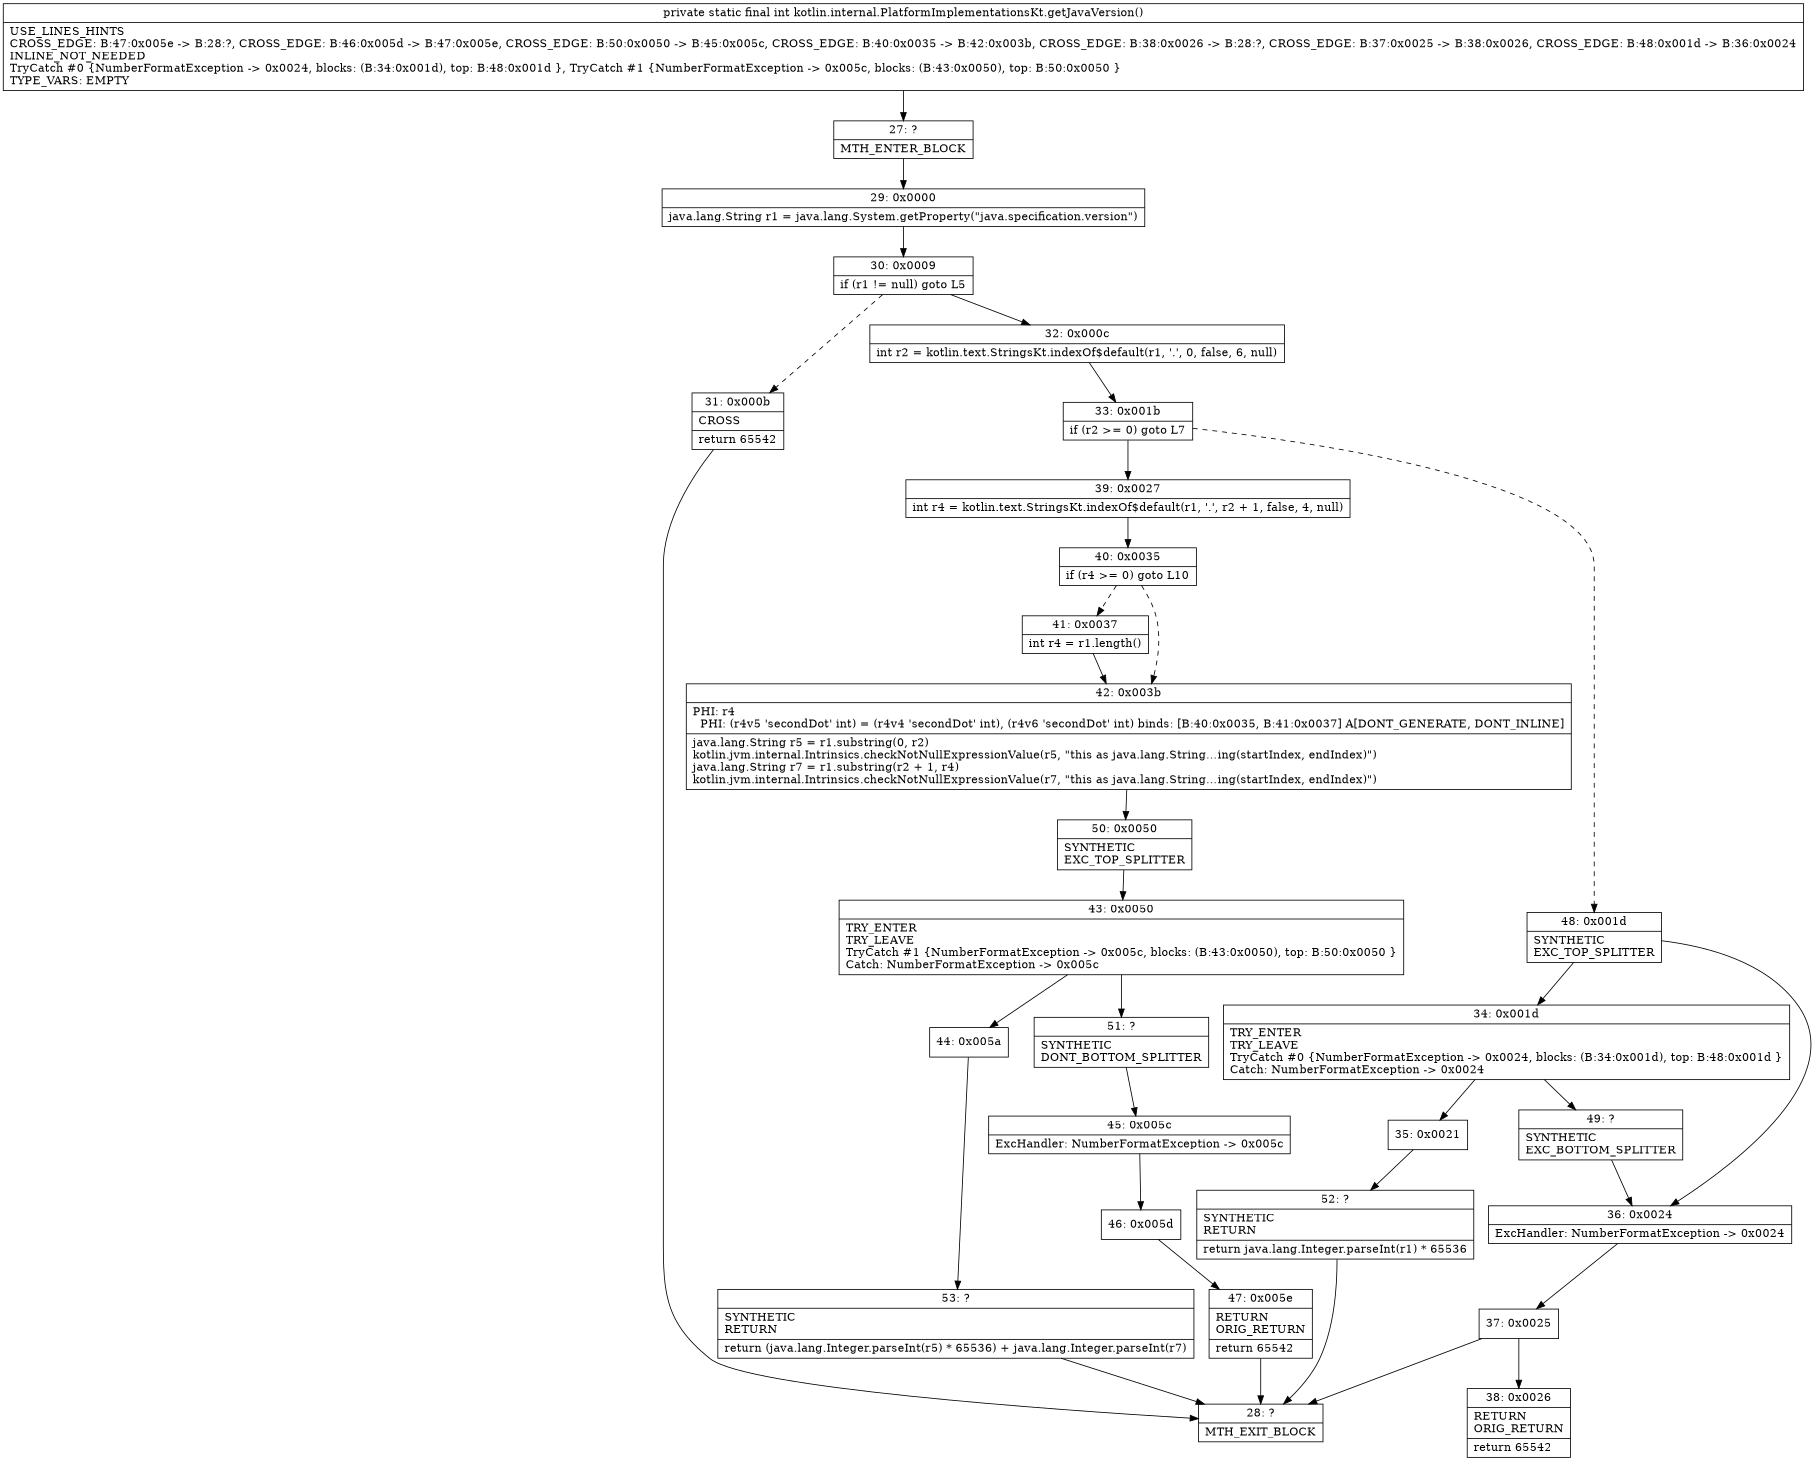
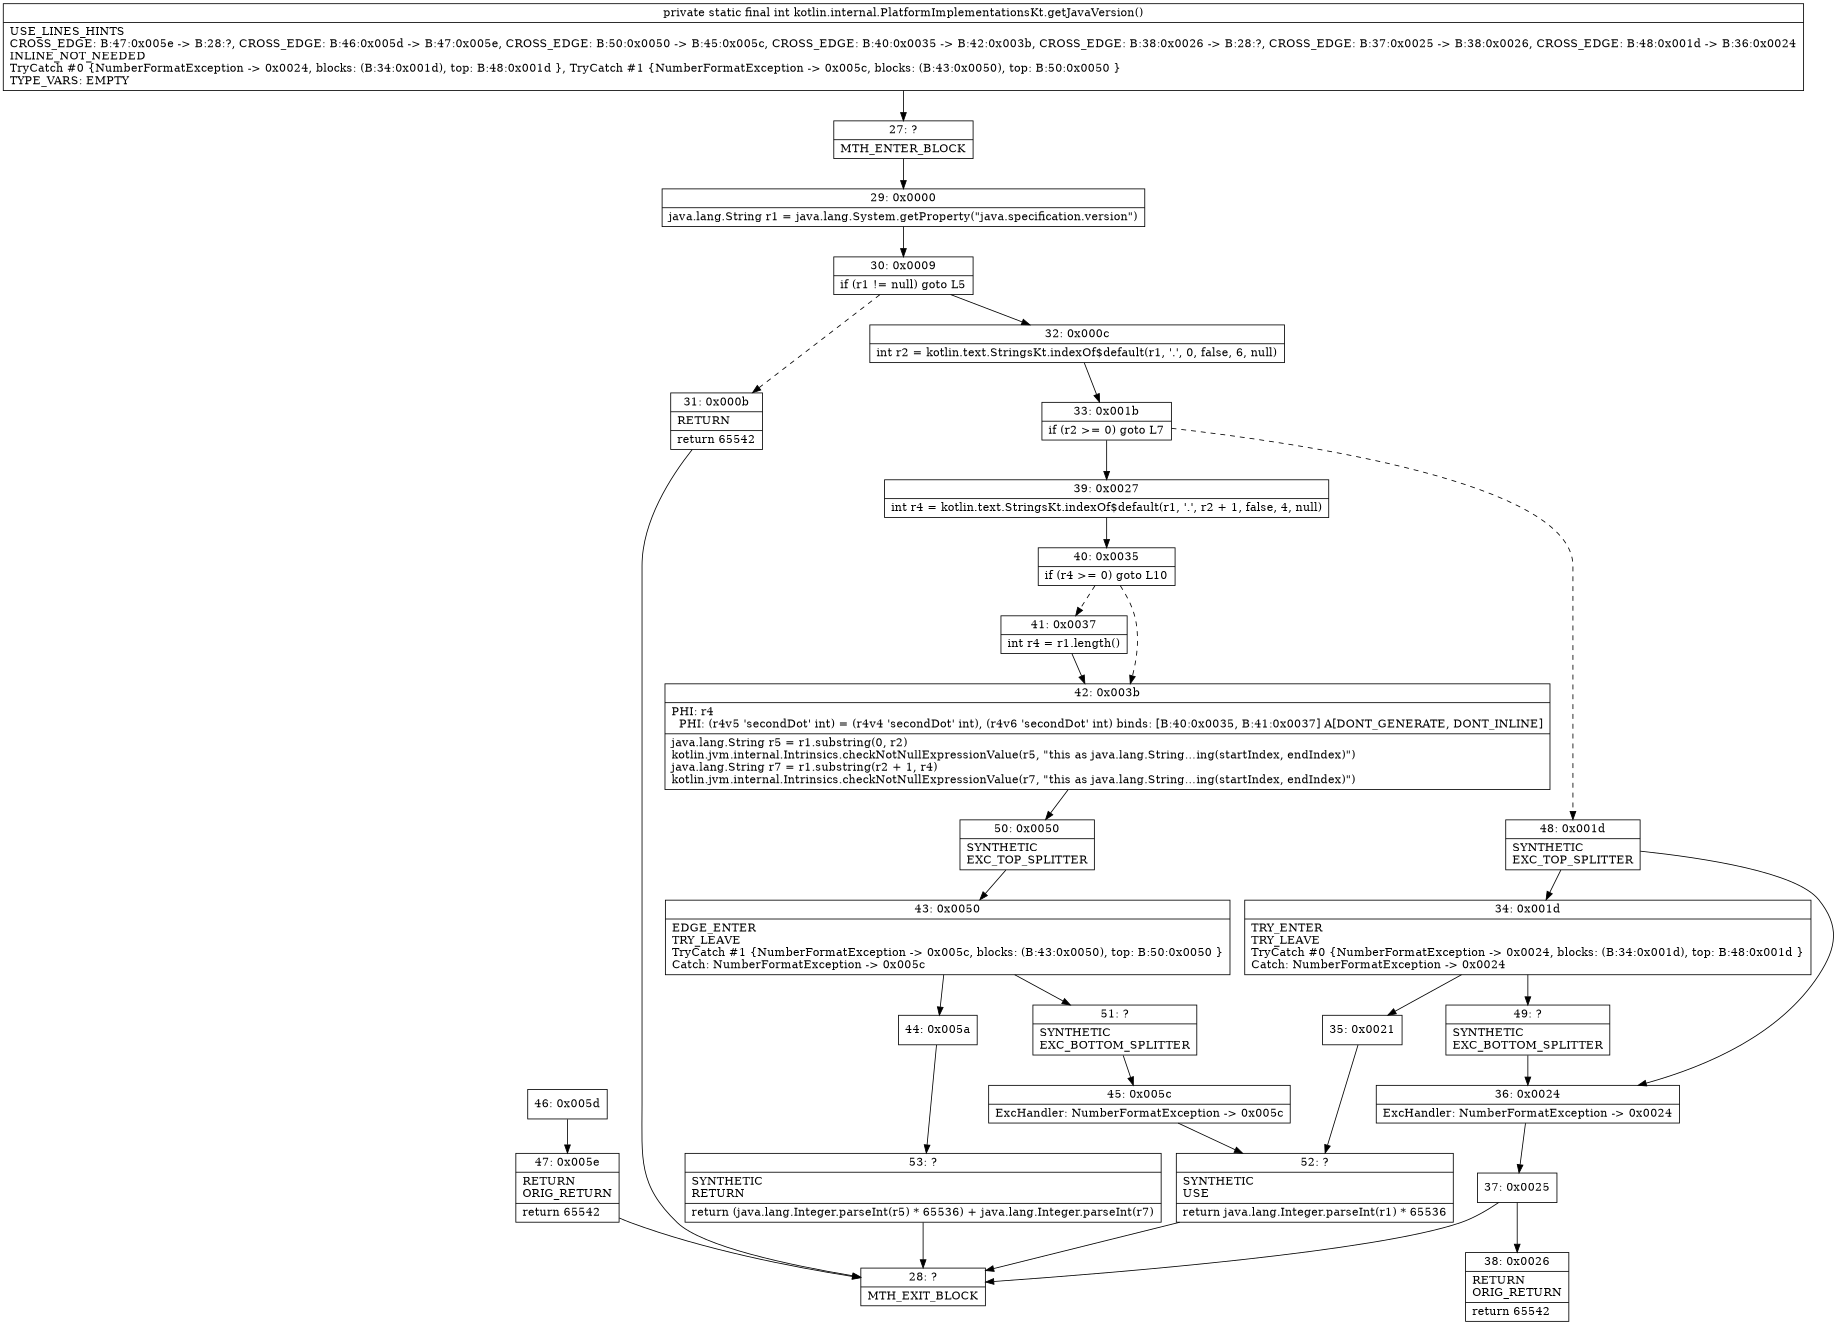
node "31: 0x000b": text "CROSS" -> "RETURN"
node "43: 0x0050": text "TRY_ENTER" -> "EDGE_ENTER"
node "51: ?": text "DONT_BOTTOM_SPLITTER" -> "EXC_BOTTOM_SPLITTER"
edge "45: 0x005c" -> "46: 0x005d": now "45: 0x005c" -> "52: ?"
node "52: ?": text "RETURN" -> "USE"
